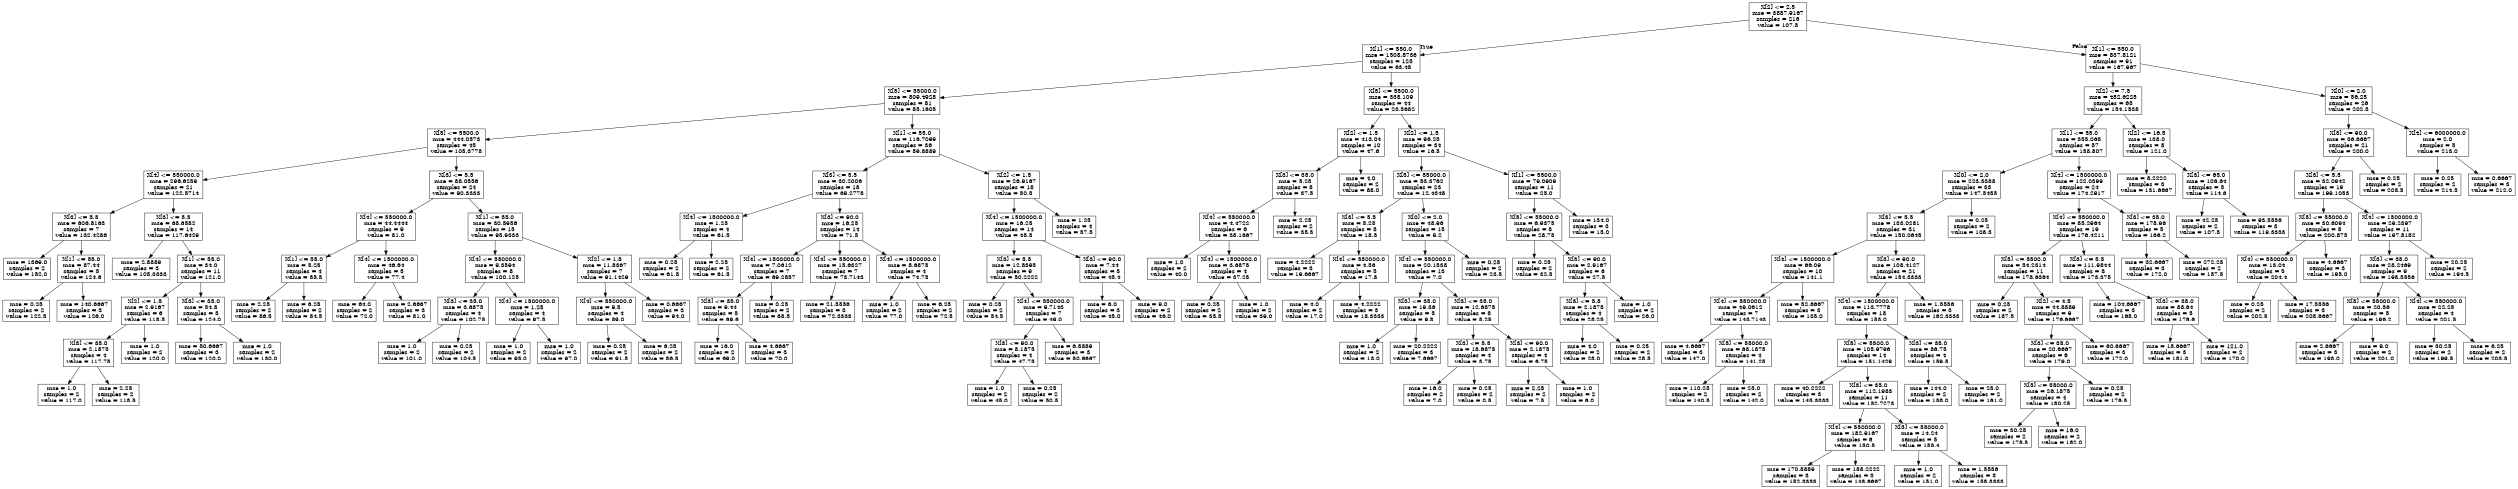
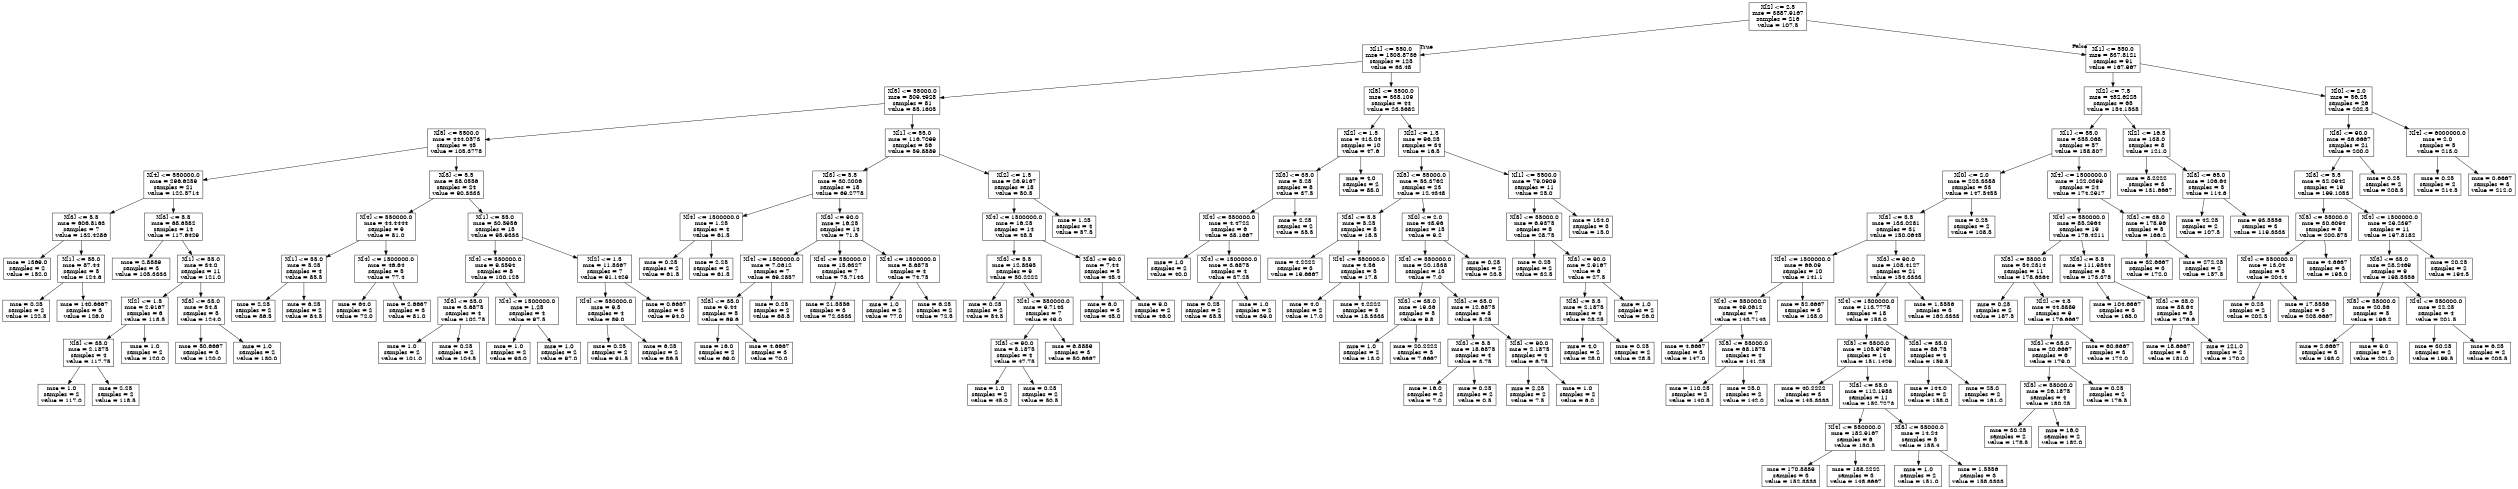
node "X[3] <= 90.0 mse = 2.9167 samples = 6 value = 27.5": label "X[3] <= 90.0 mse = 2.9167 samples = 6 value = 27.5" -> "X[3] <= 90.0 mse = 2.9167 value = 6 value = 27.5"
